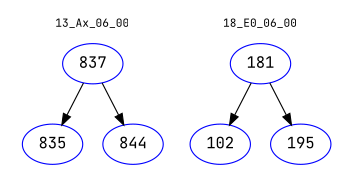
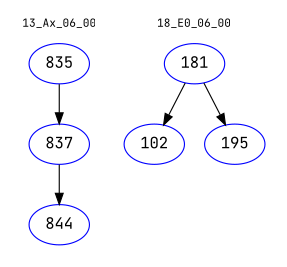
edge "837" -> "835": reversed
